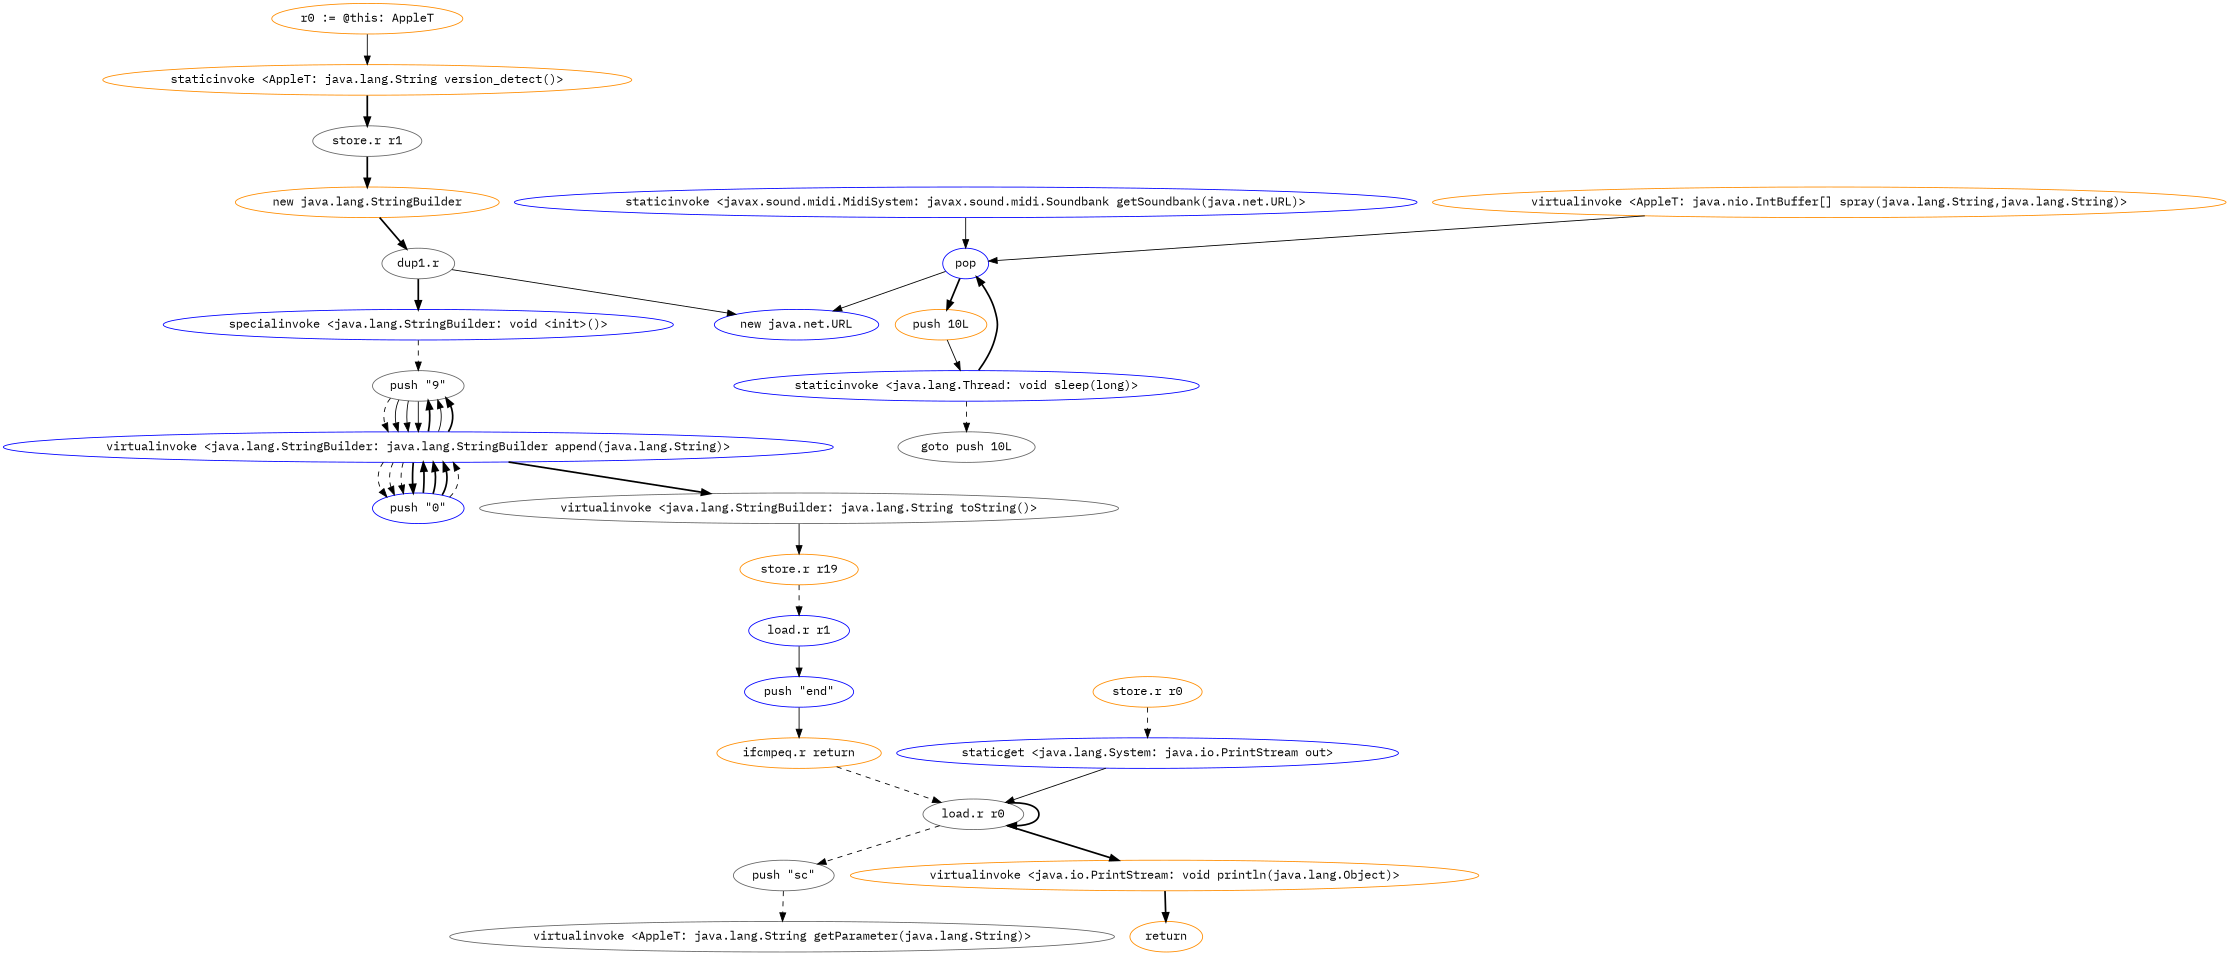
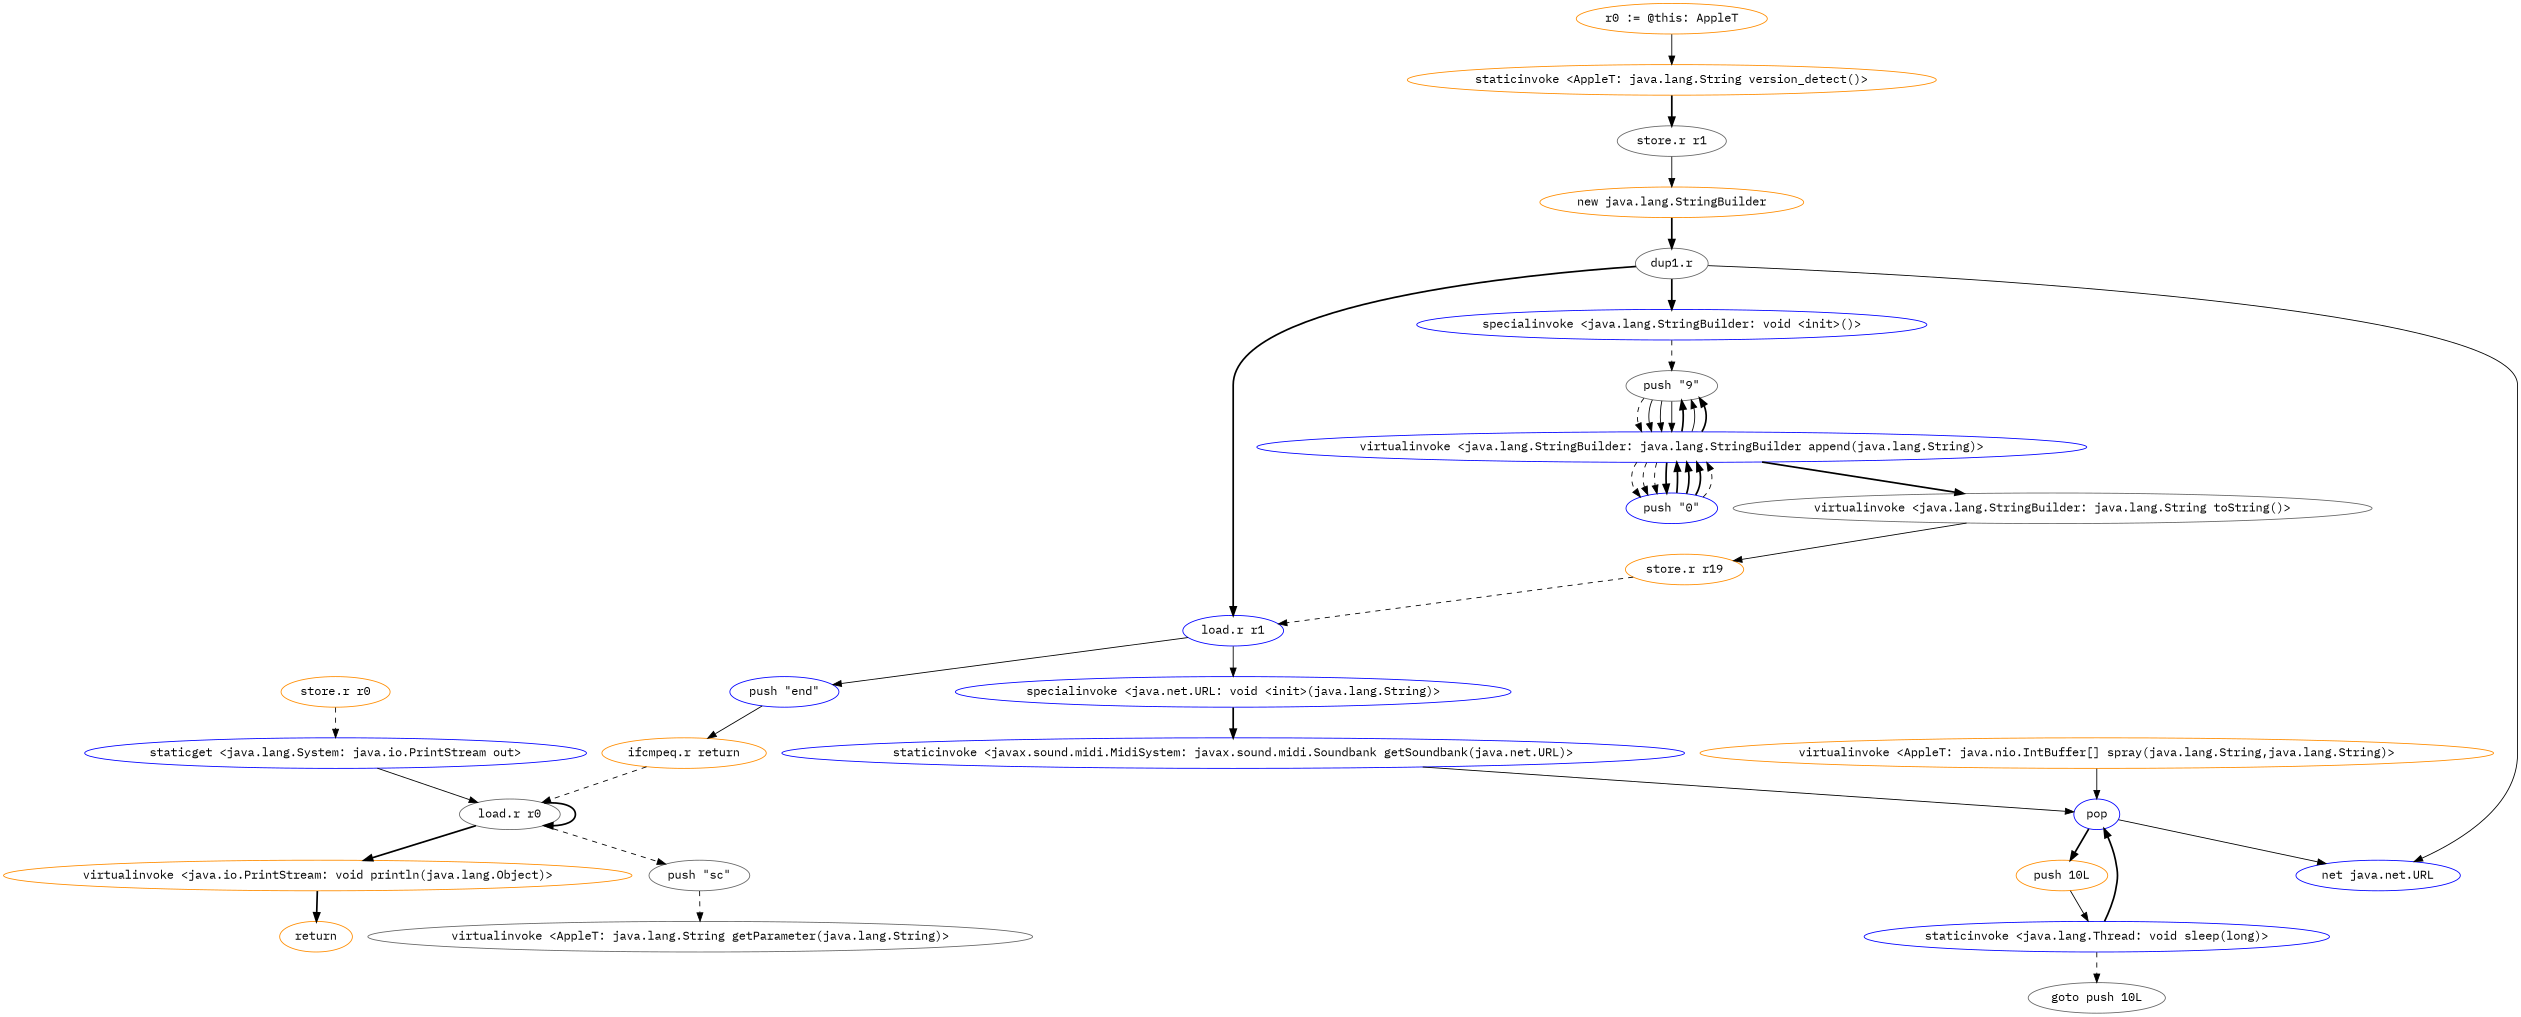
edge "store.r r1" -> "new java.lang.StringBuilder": style bold -> solid
edge "dup1.r" -> "load.r r1": added
node "new java.net.URL": label "new java.net.URL" -> "net java.net.URL"
node "specialinvoke <java.net.URL: void <init>(java.lang.String)>": added
